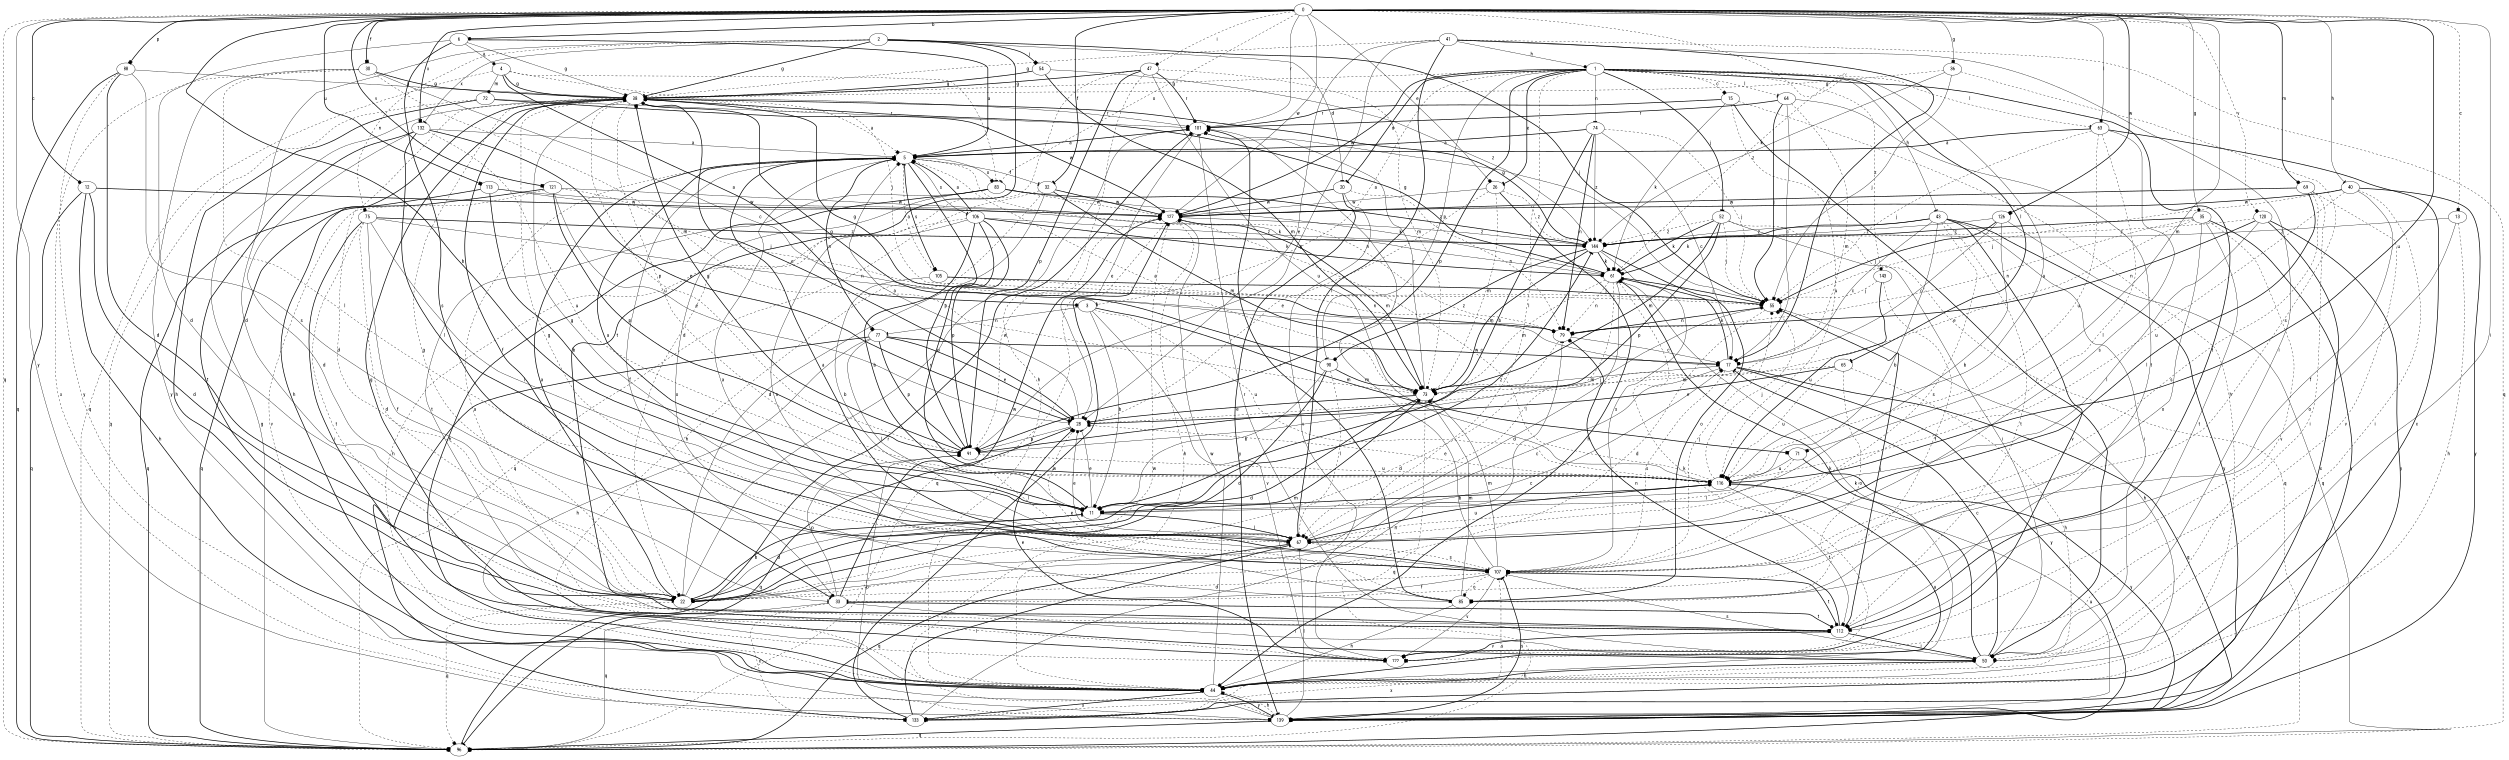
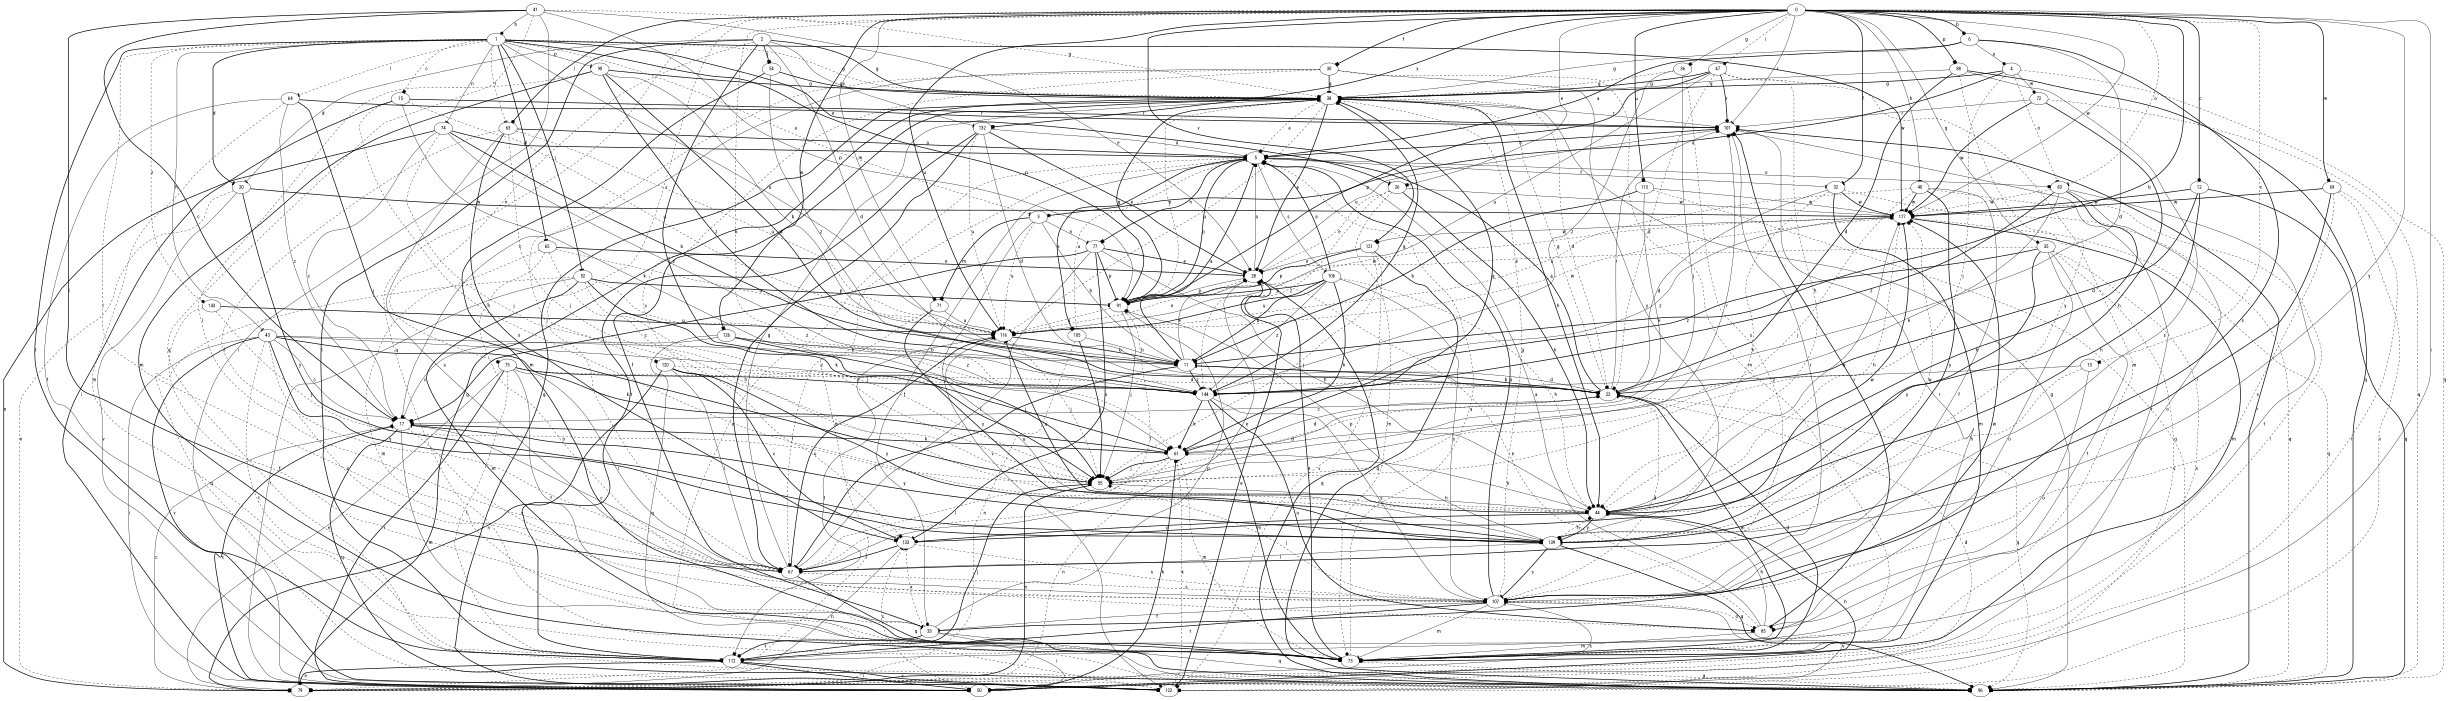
edge "0" -> "63": style solid -> bold
edge "121" -> "127": reversed
edge "144" -> "90": reversed
edge "126" -> "17": arrowhead box -> tee
edge "113" -> "96": style bold -> dashed
